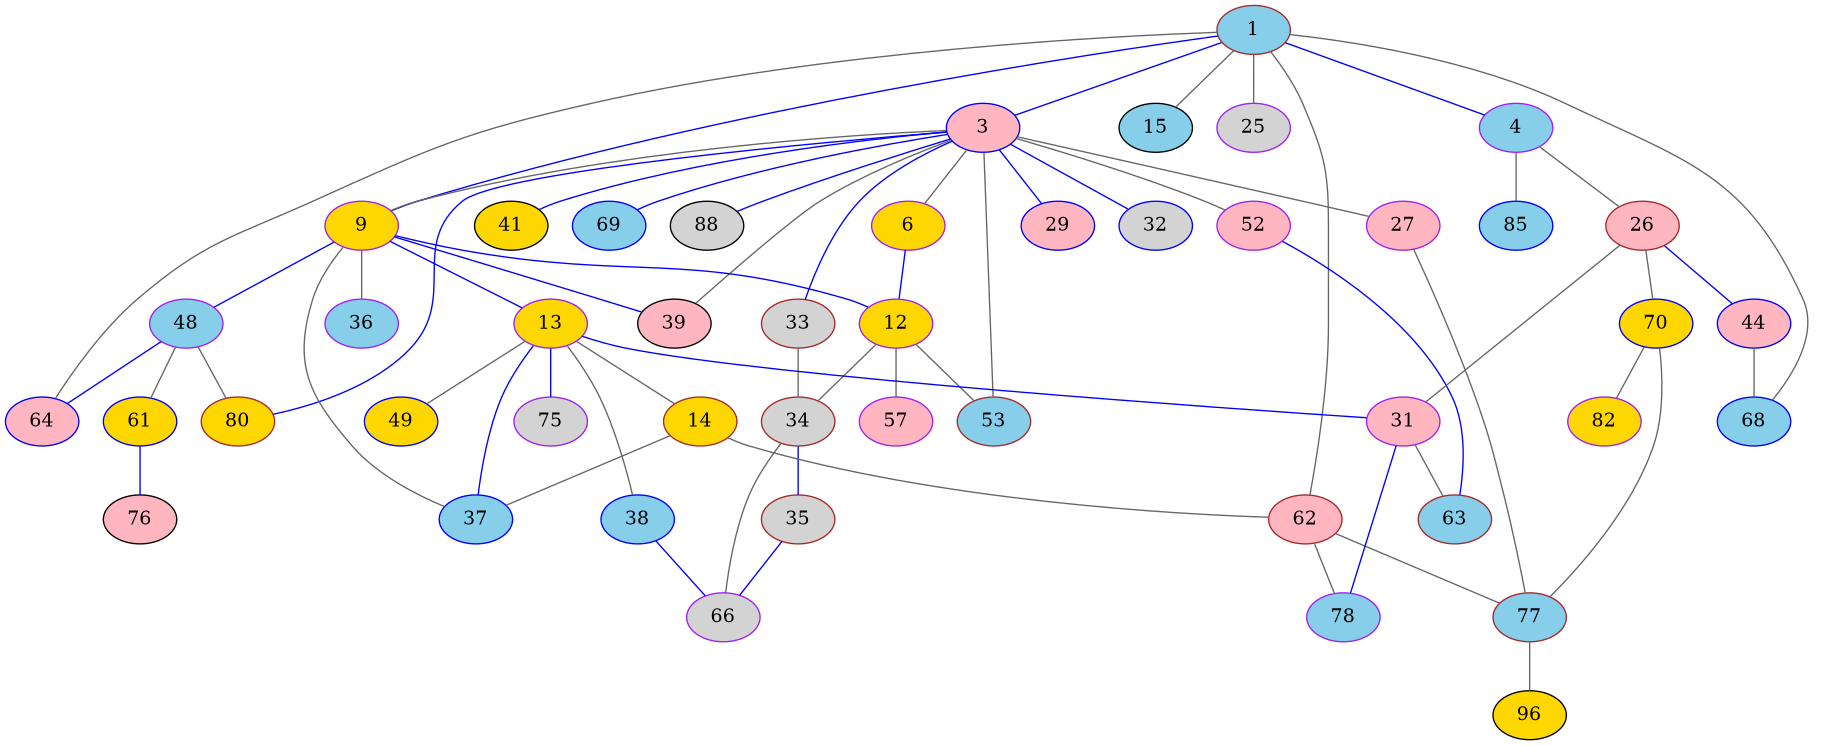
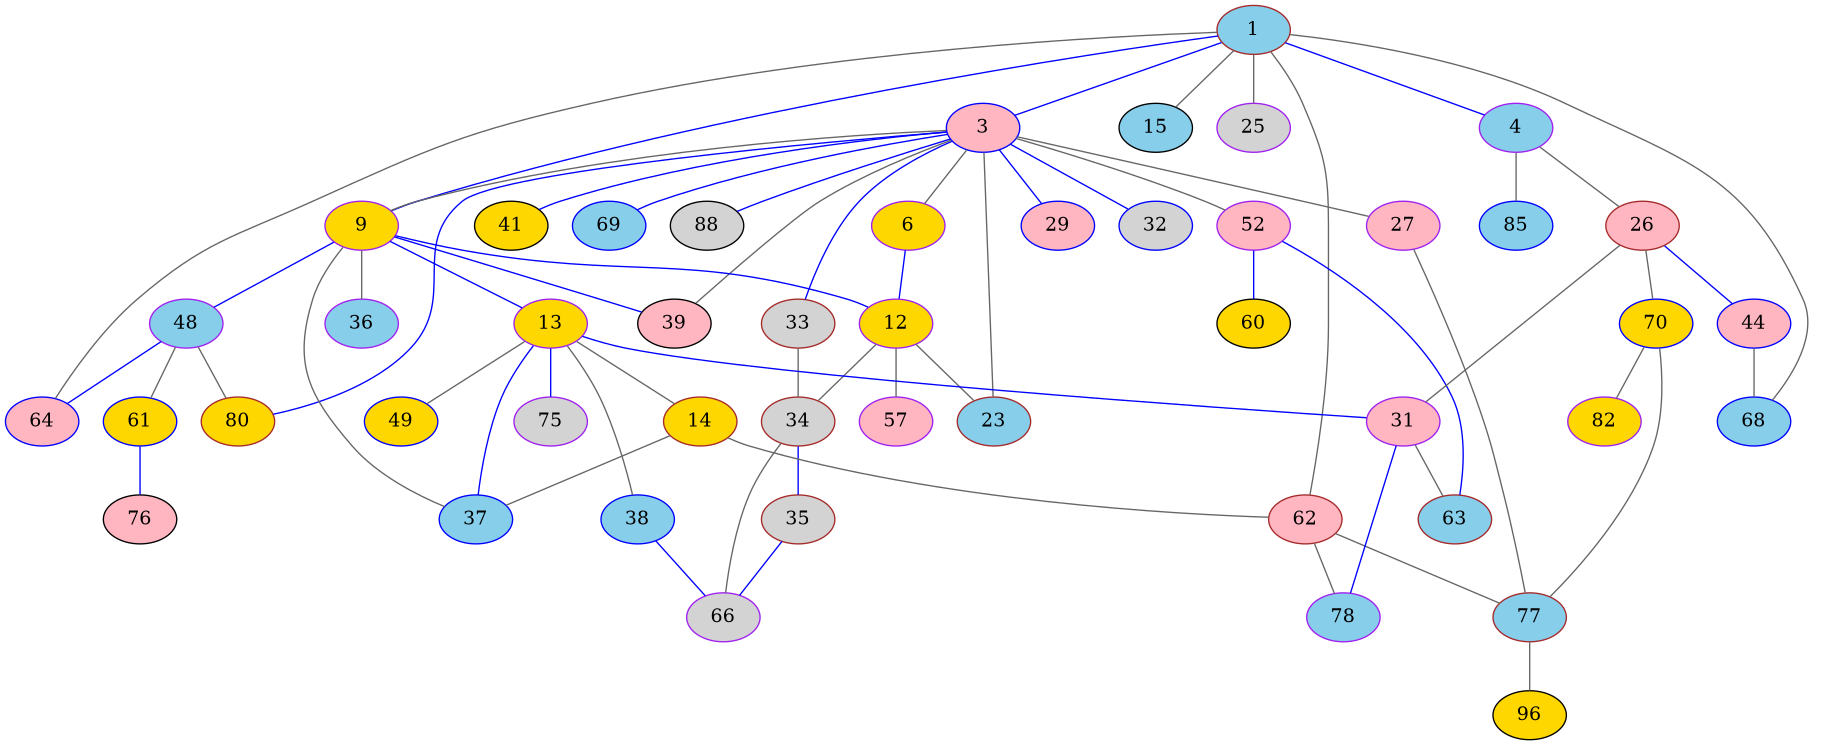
node "60": added
node "53": label "53" -> "23"
